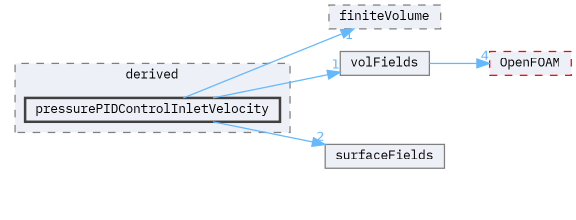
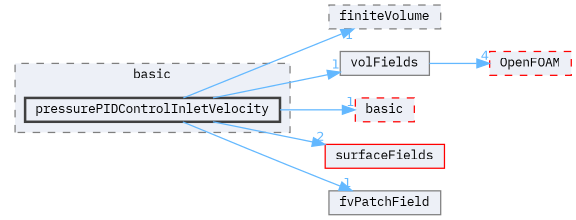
cluster "derived": label "derived" -> "basic"
node "basic": added
node "surfaceFields": color grey50 -> red
node "fvPatchField": added
